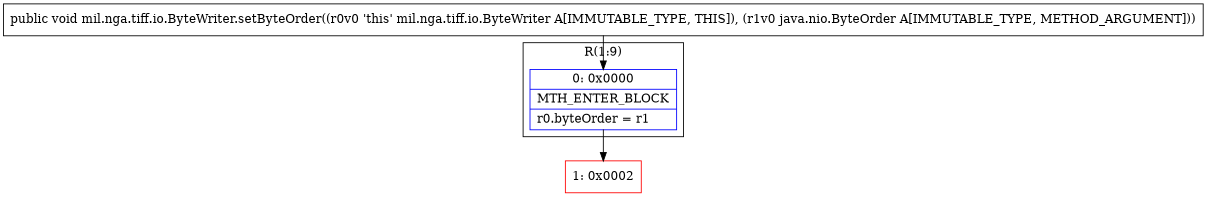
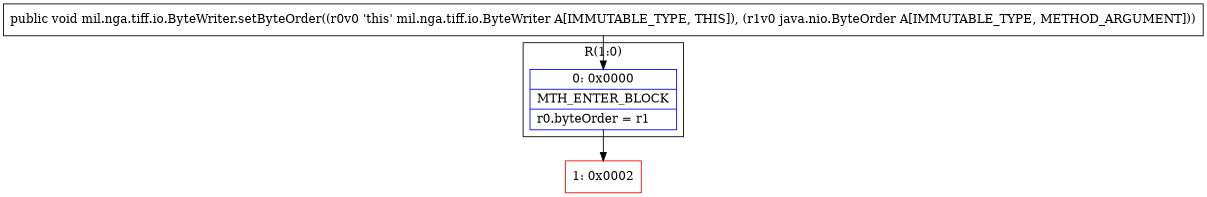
cluster "R(1:9)": label "R(1:9)" -> "R(1:0)"
